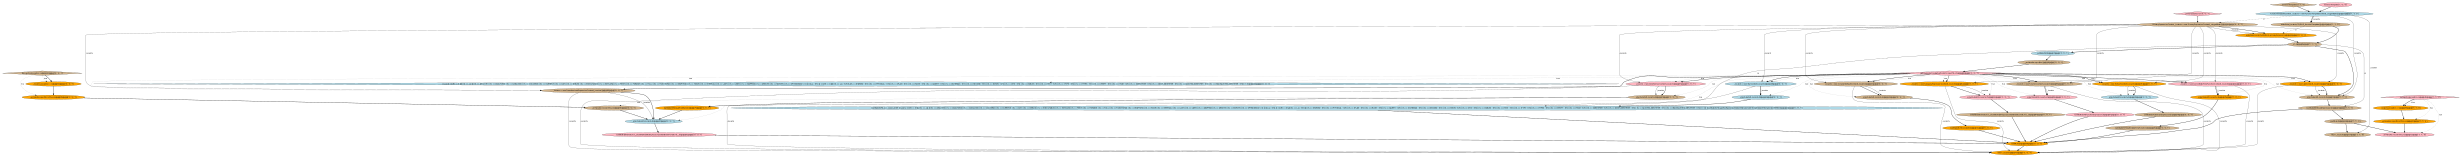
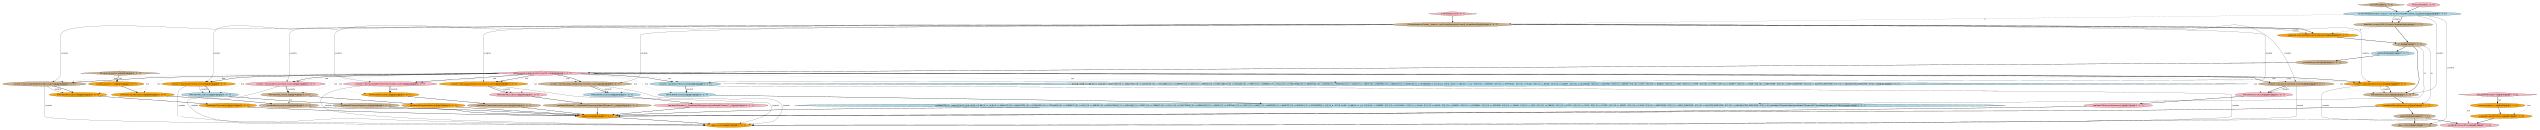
node "enterOuterAlt(_localctx,4)@@@32@@@['0', '0', '1']": fillcolor tan -> orange
node "{setState(569)castExpression()}@@@12@@@['1', '1', '1']": fillcolor tan -> orange
edge "{setState(584)qualifiedName()}@@@75@@@['0', '0', '1']" -> "enterOuterAlt(_localctx,9)@@@81@@@['0', '0', '1']": now "{setState(584)qualifiedName()}@@@75@@@['0', '0', '1']" -> "{exitRule()}@@@98@@@['0', '0', '1']"
edge "_errHandler.recover(this,re)@@@96@@@['0', '0', '1']" -> "enterOuterAlt(_localctx,9)@@@81@@@['0', '0', '1']": now "_errHandler.recover(this,re)@@@96@@@['0', '0', '1']" -> "{exitRule()}@@@98@@@['0', '0', '1']"
